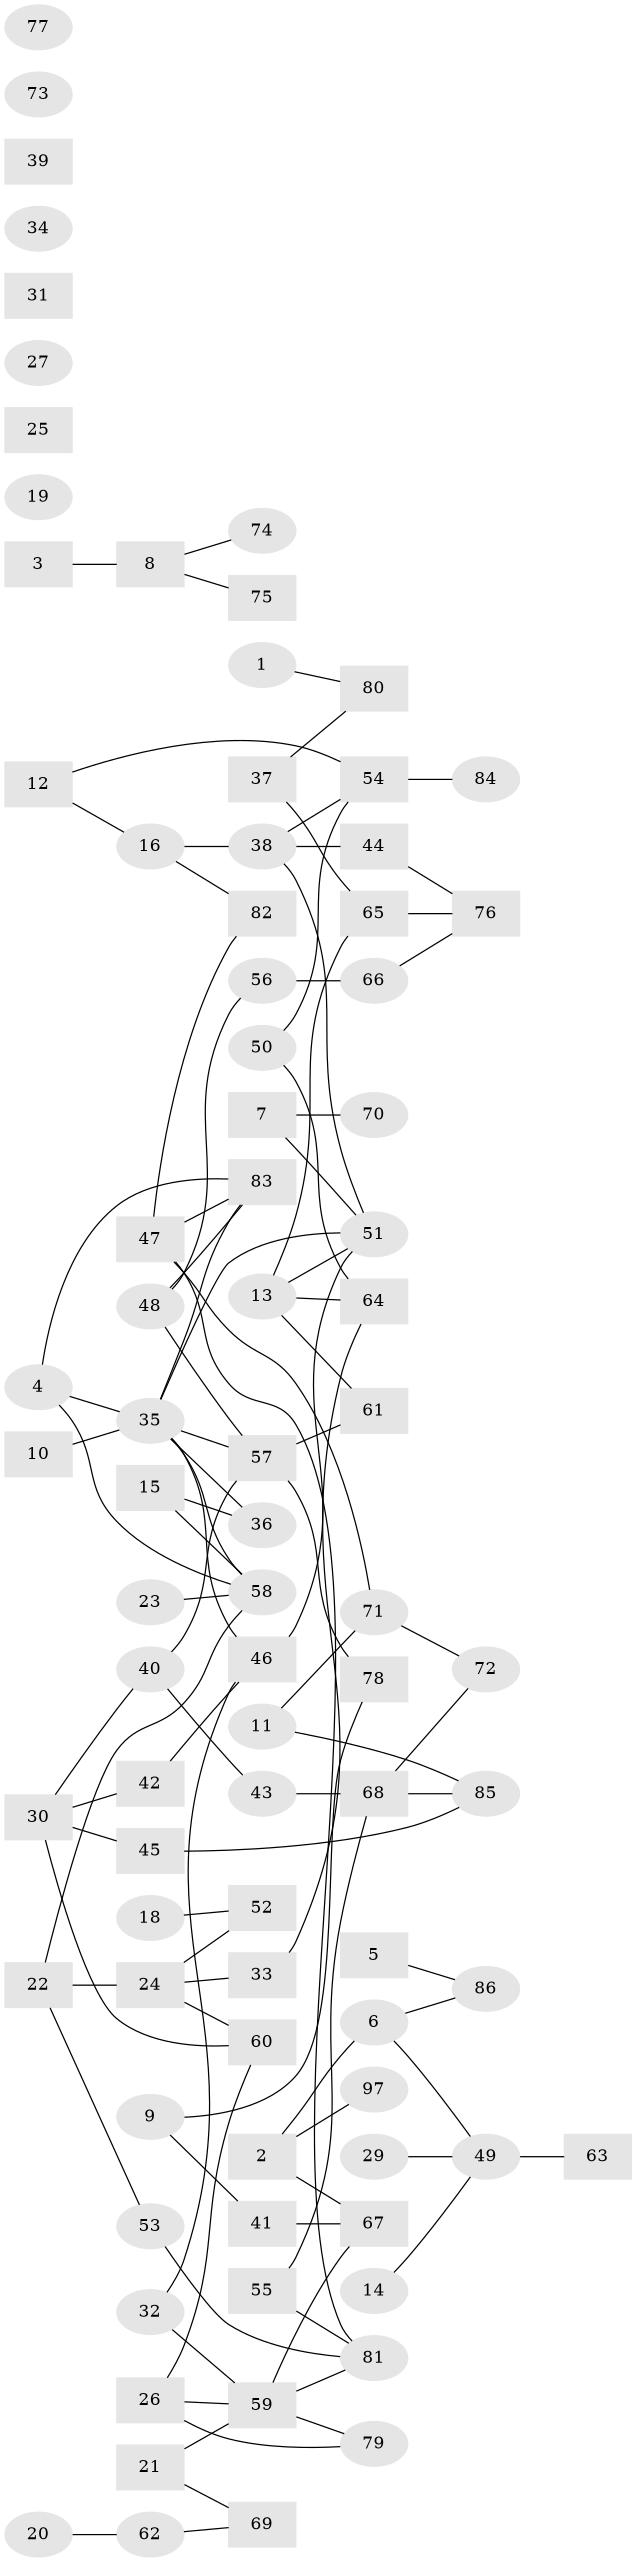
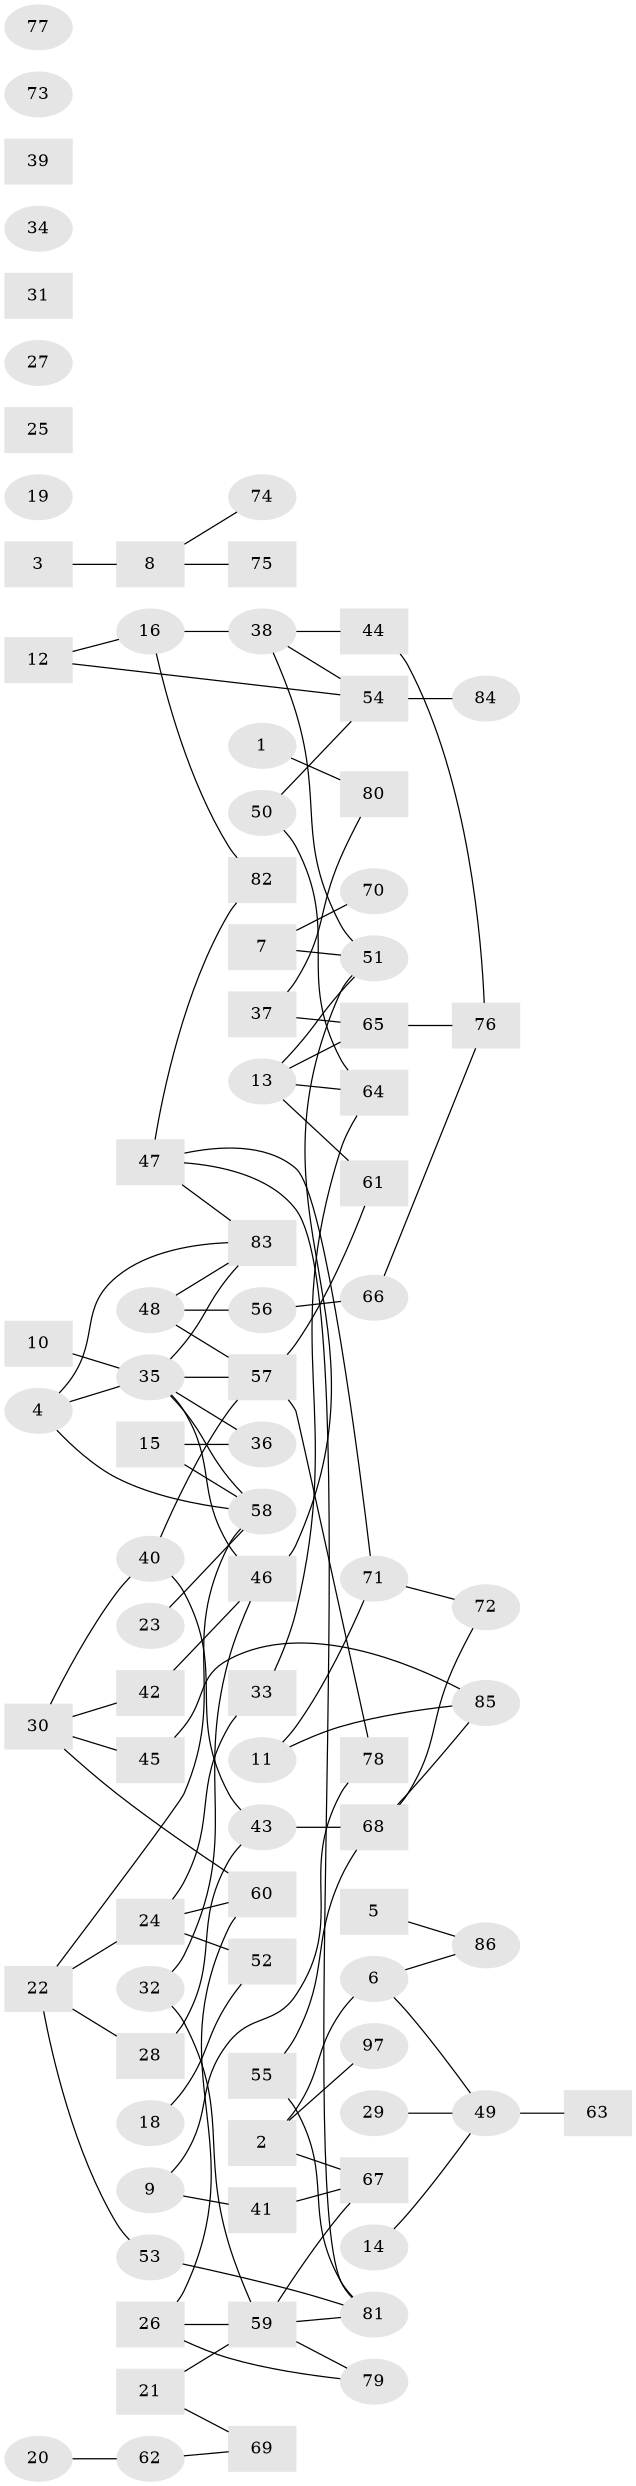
edge "51" -- "35": removed
node "28": added
